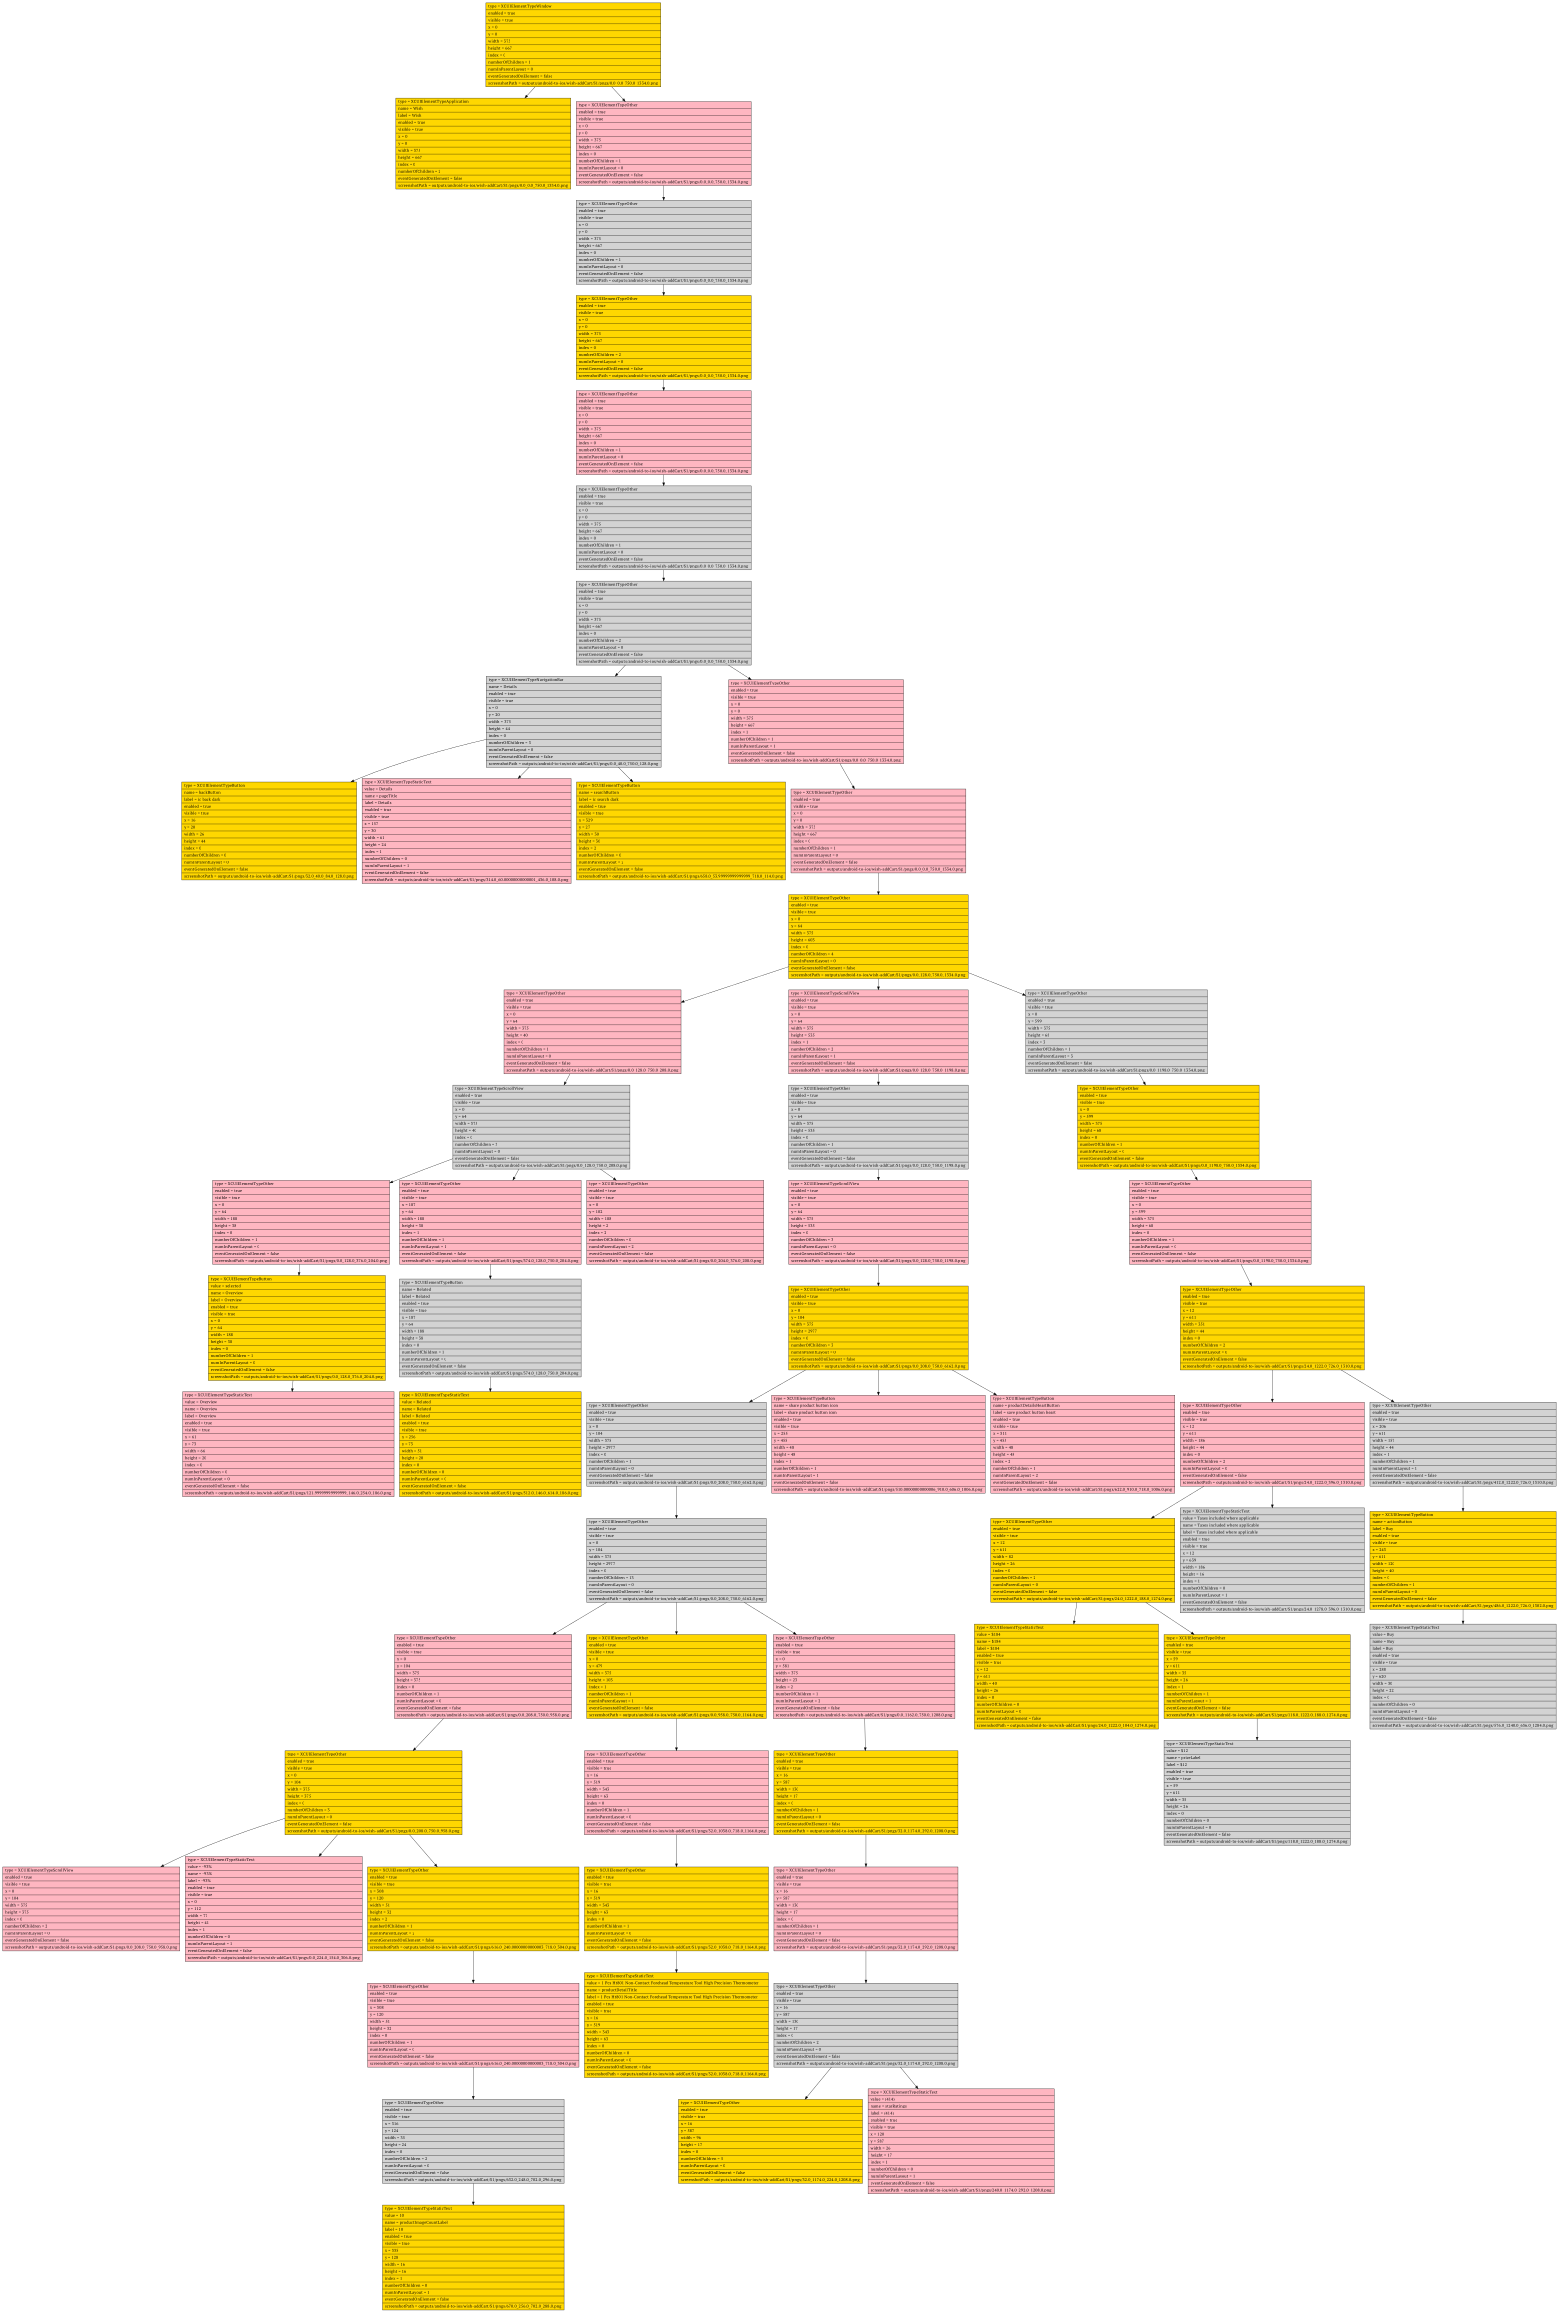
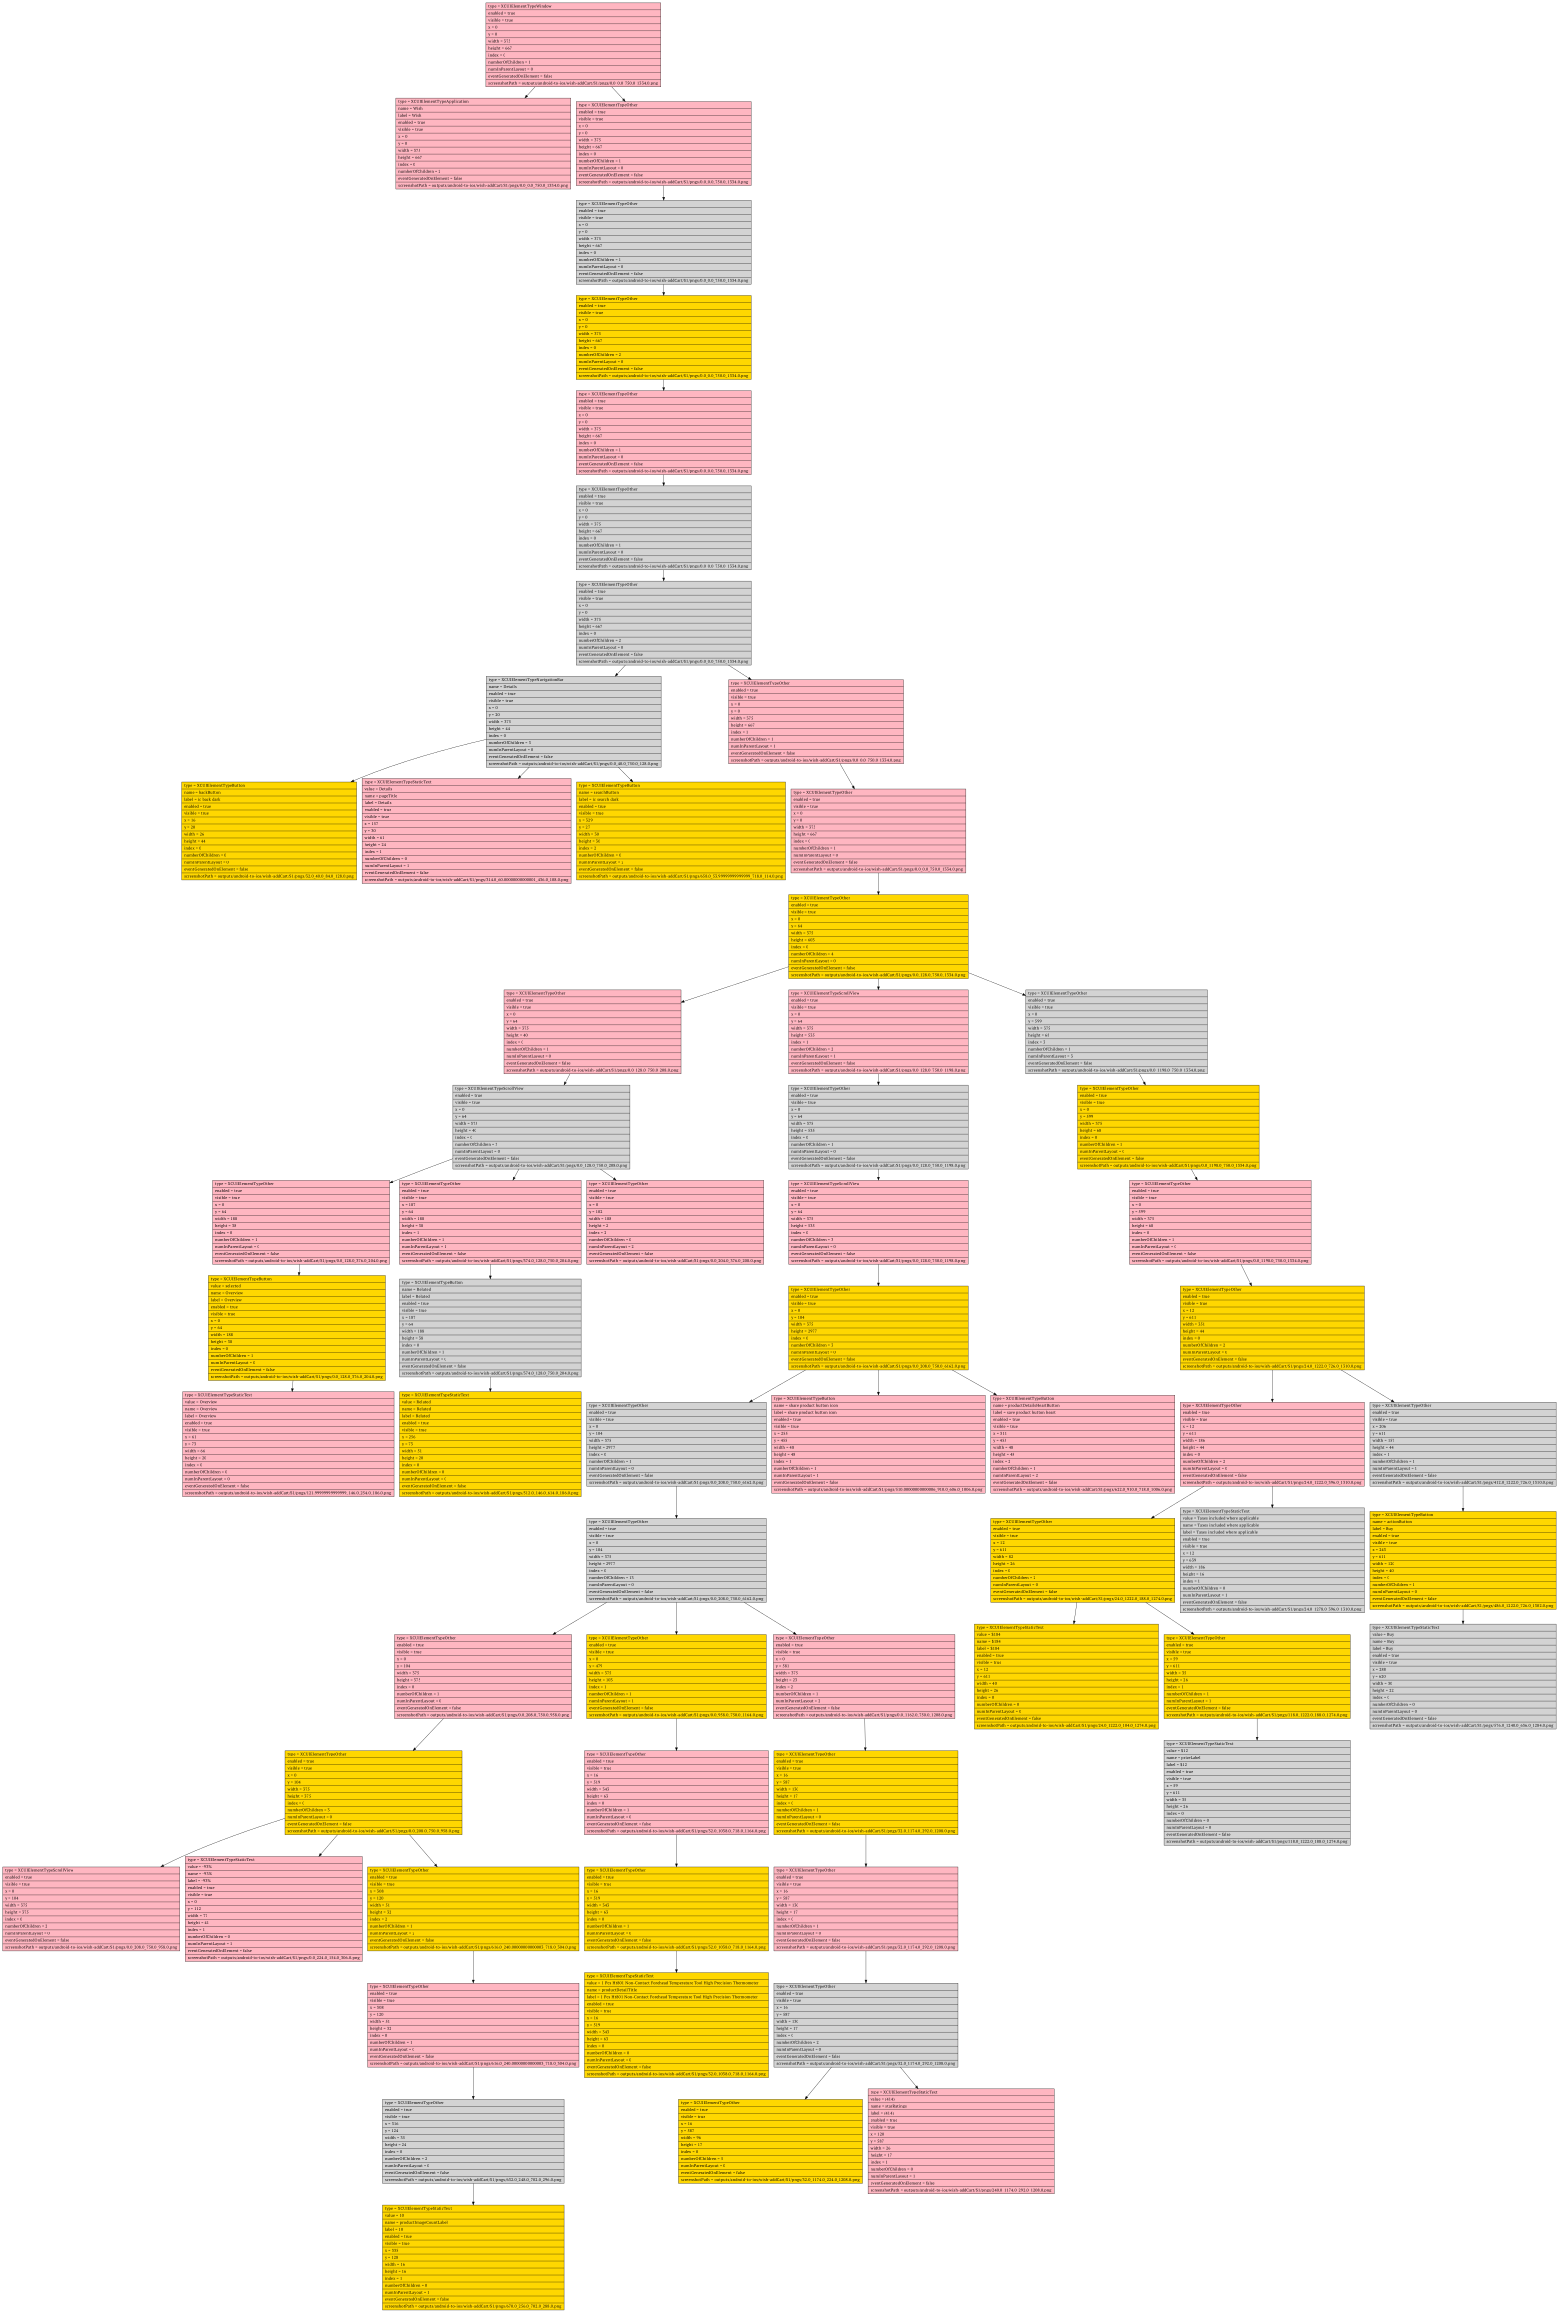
node "type = XCUIElementTypeWindow": fillcolor gold -> lightpink
node "type = XCUIElementTypeApplication": fillcolor gold -> lightpink
